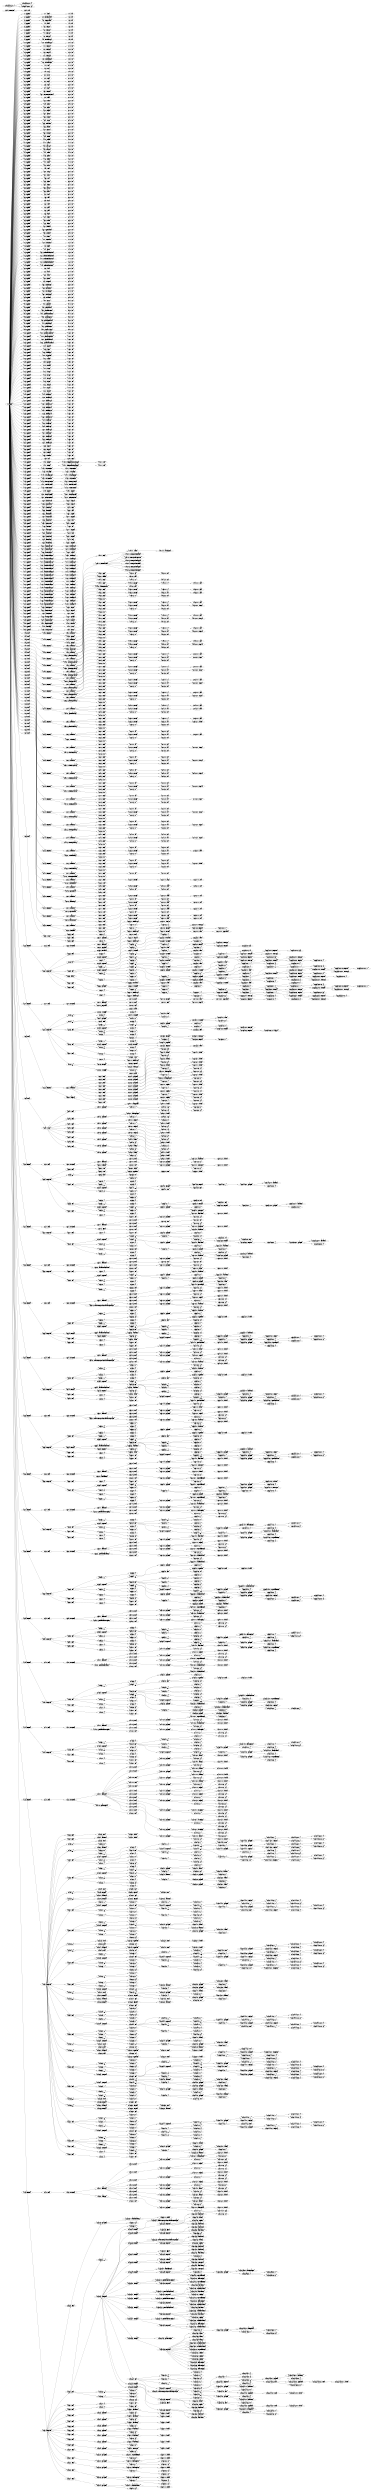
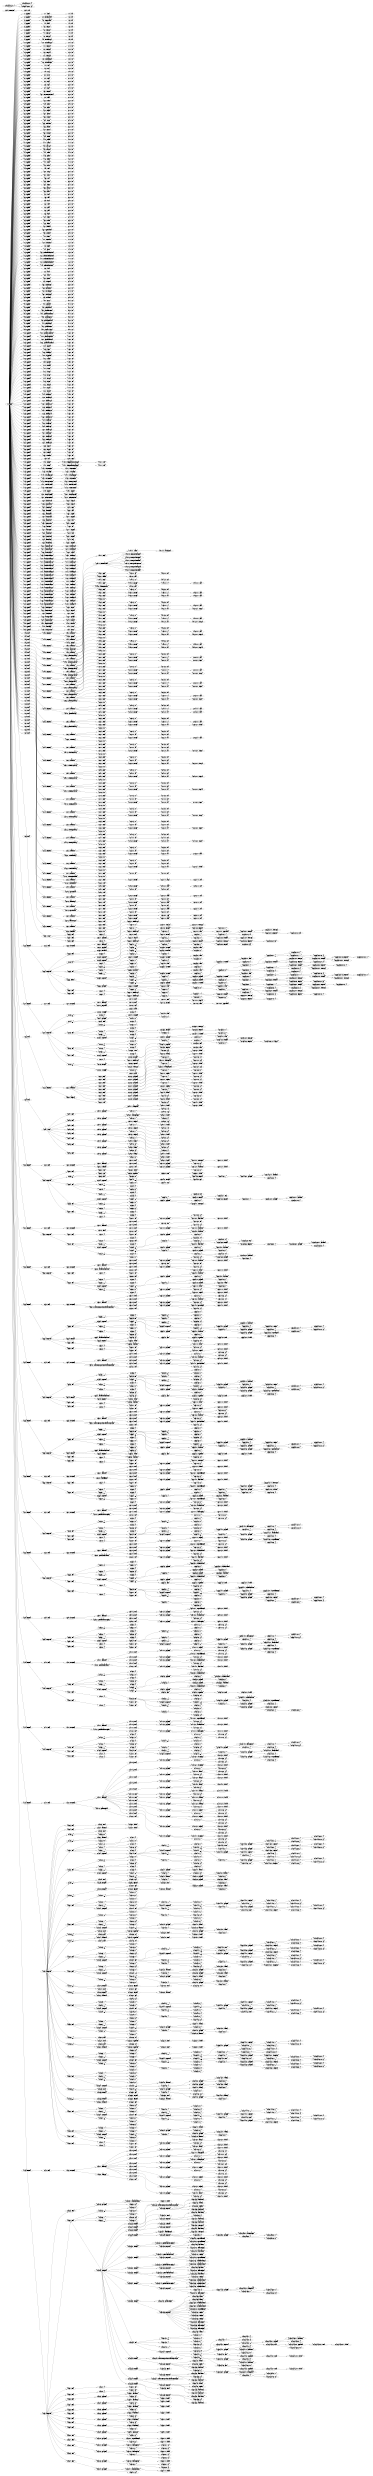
node "['12262542121', 'i']": removed
node "['12372211', 'int']": added
node "['12422101', 'bias_norm']": removed
